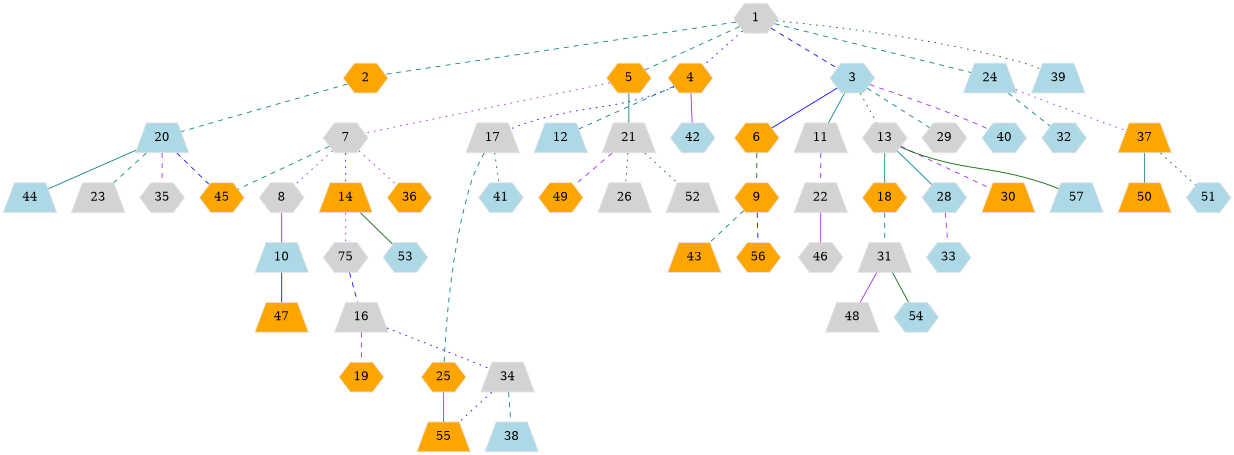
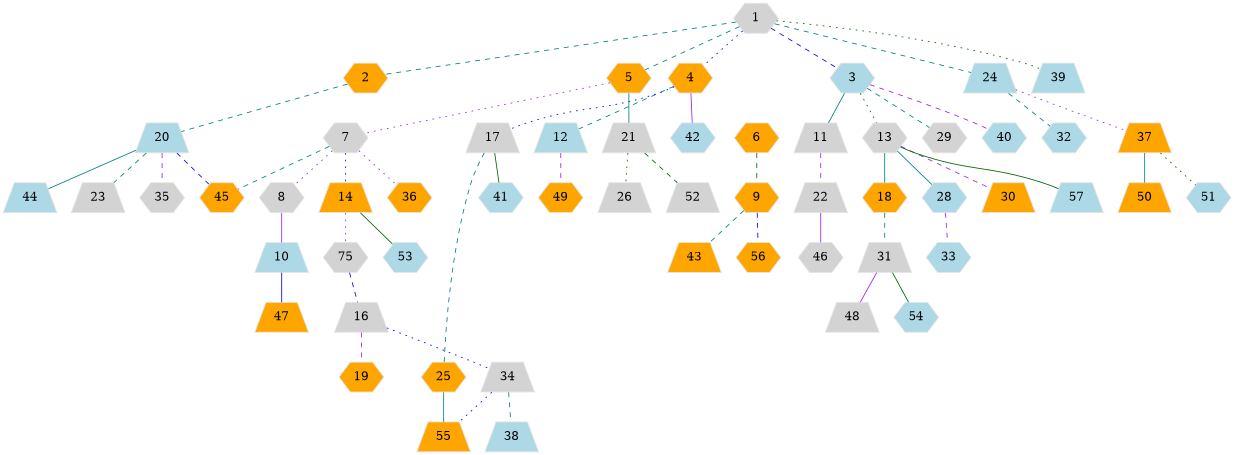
edge "3" -- "6": removed
edge "17" -- "41": style dotted -> solid
edge "21" -- "52": style dotted -> dashed
edge "21" -- "49": now "12" -- "49"
